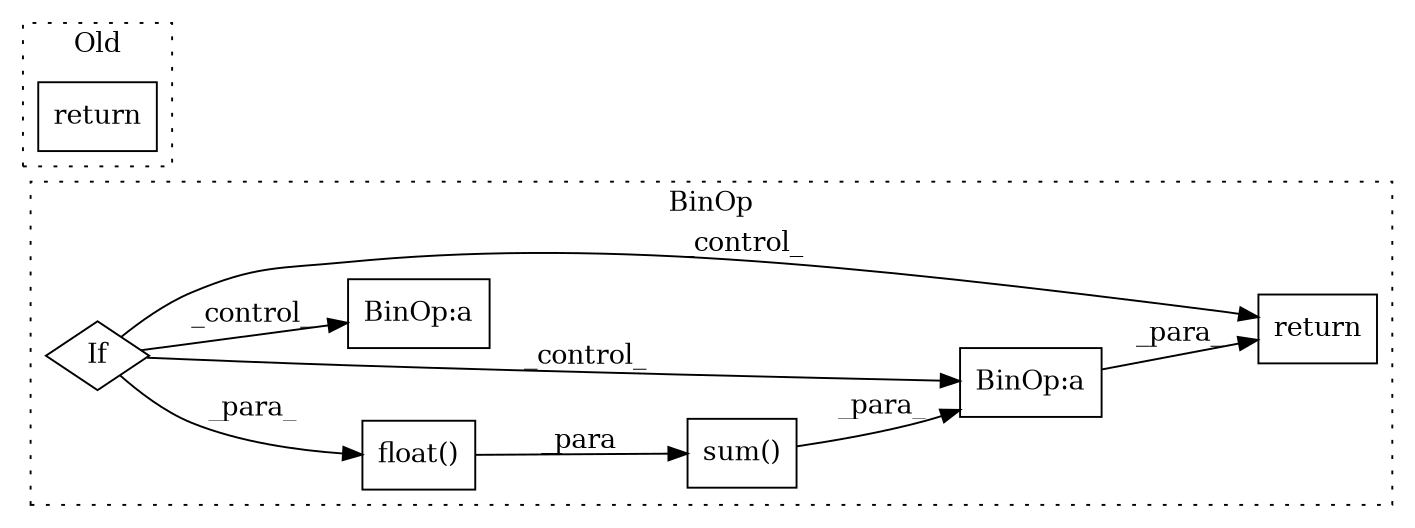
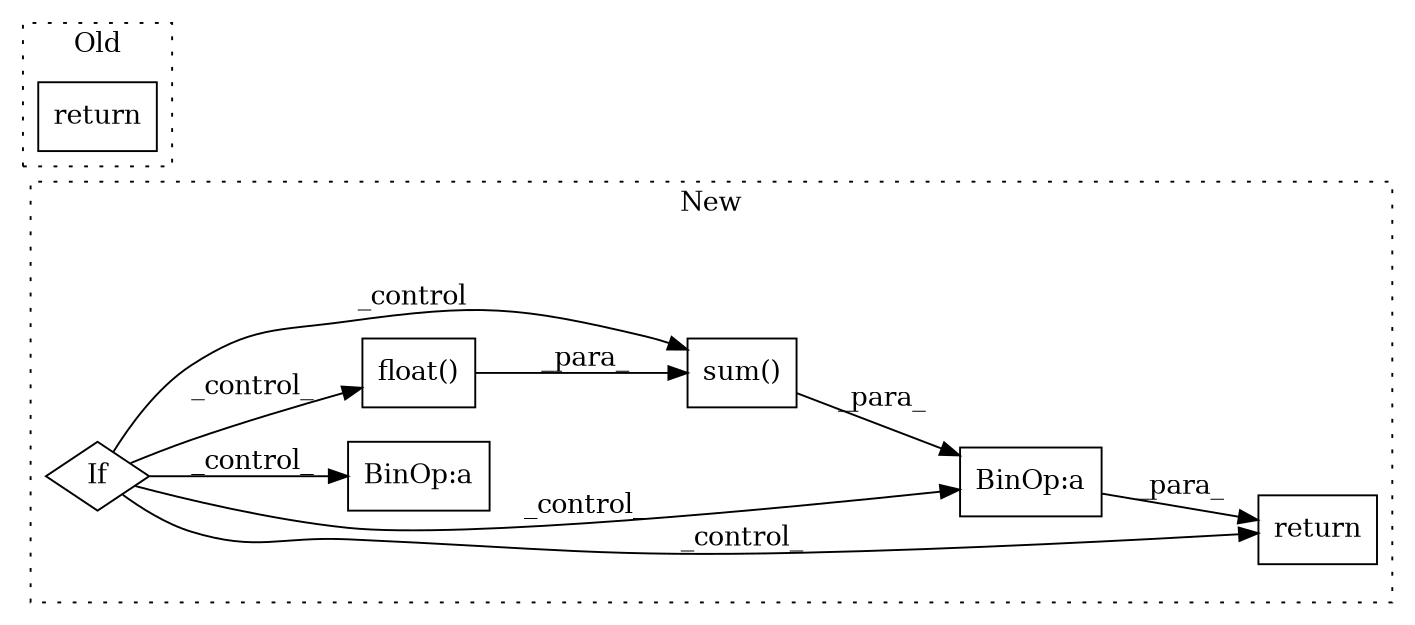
cluster "BinOp": label "BinOp" -> "New"
edge "If" -> "sum()": added, label "_control_"
edge "If" -> "float()": label "_para_" -> "_control_"
